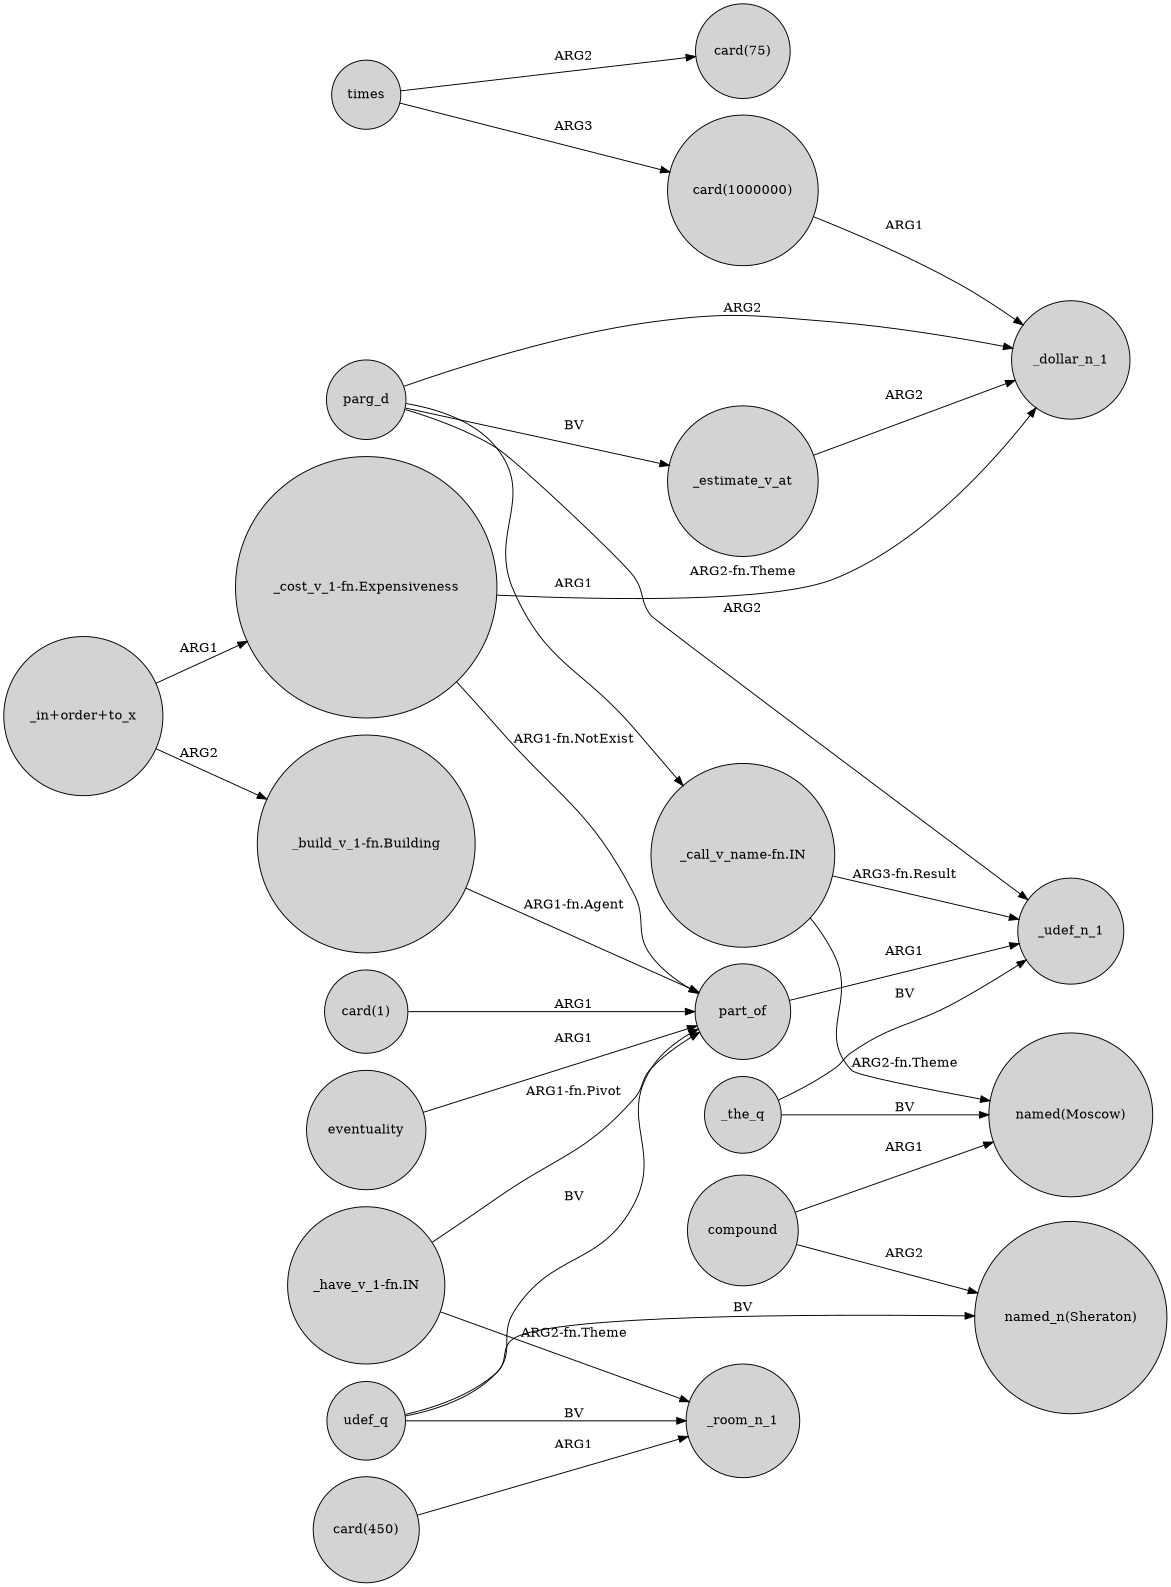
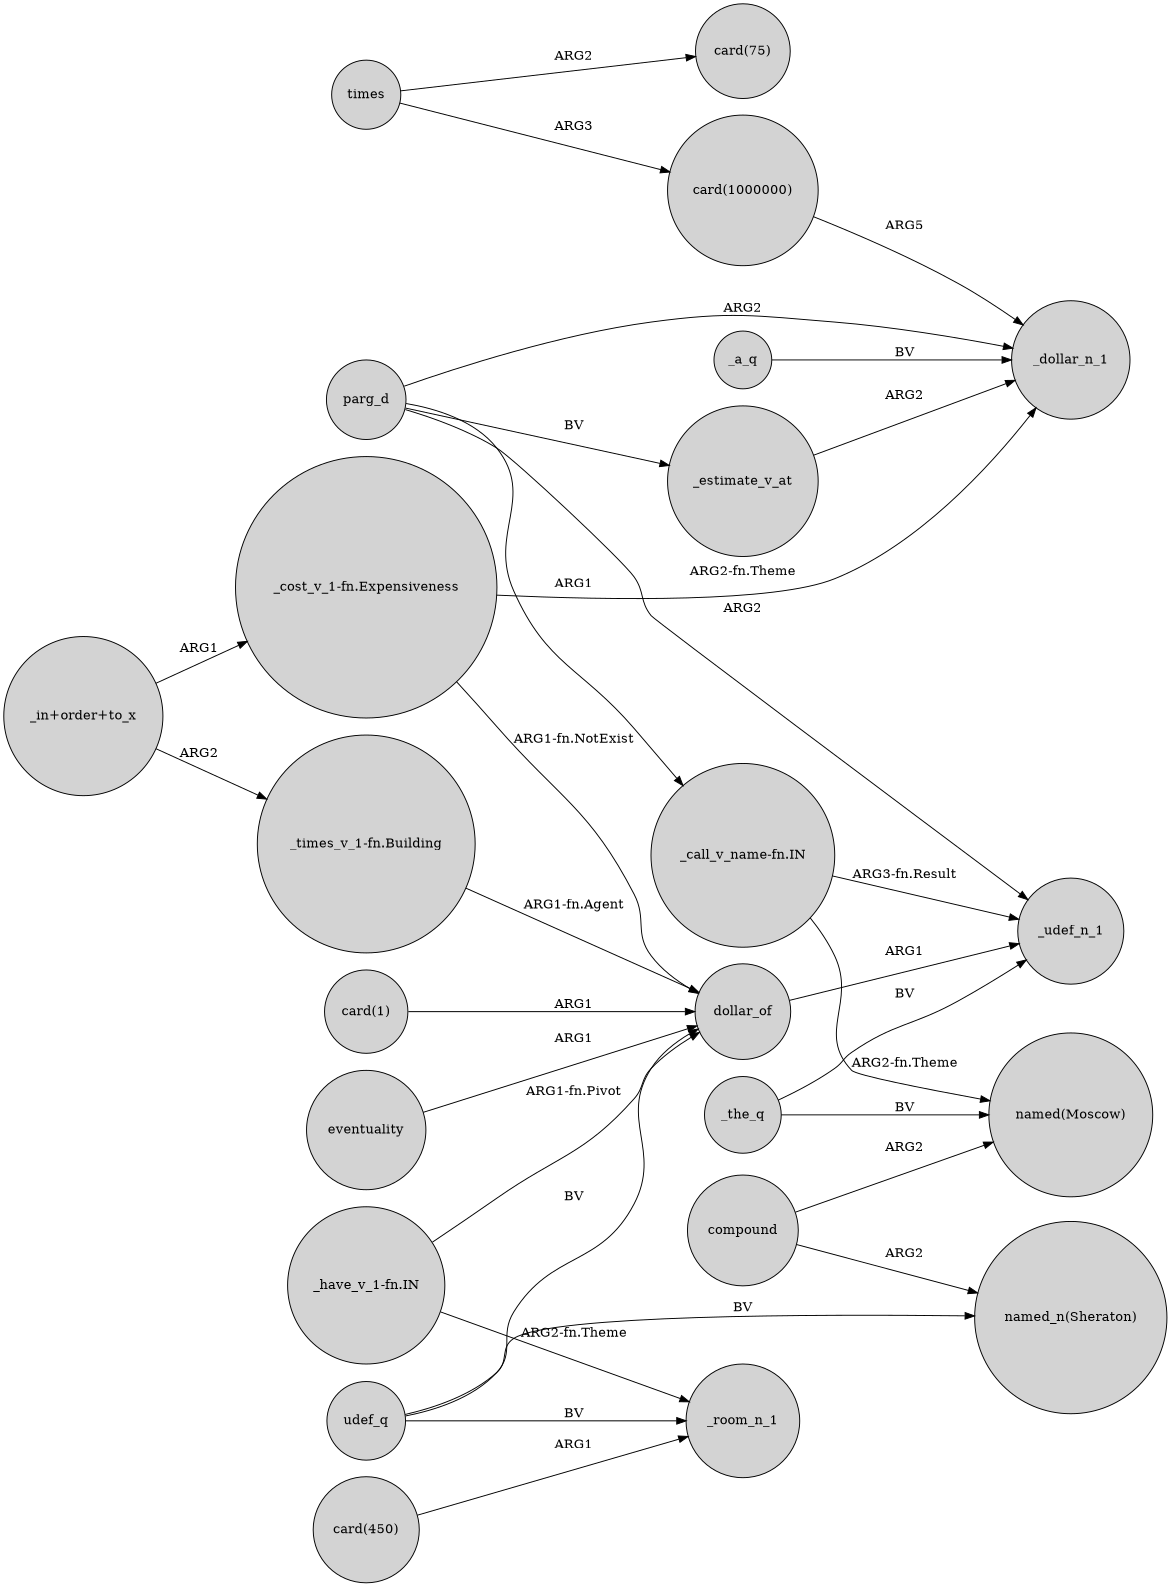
edge "card(1000000)" -> "_dollar_n_1": label "ARG1" -> "ARG5"
node "_a_q": added
node "_build_v_1-fn.Building": label "_build_v_1-fn.Building" -> "_times_v_1-fn.Building"
node "part_of": label "part_of" -> "dollar_of"
edge "compound" -> "named(Moscow)": label "ARG1" -> "ARG2"
